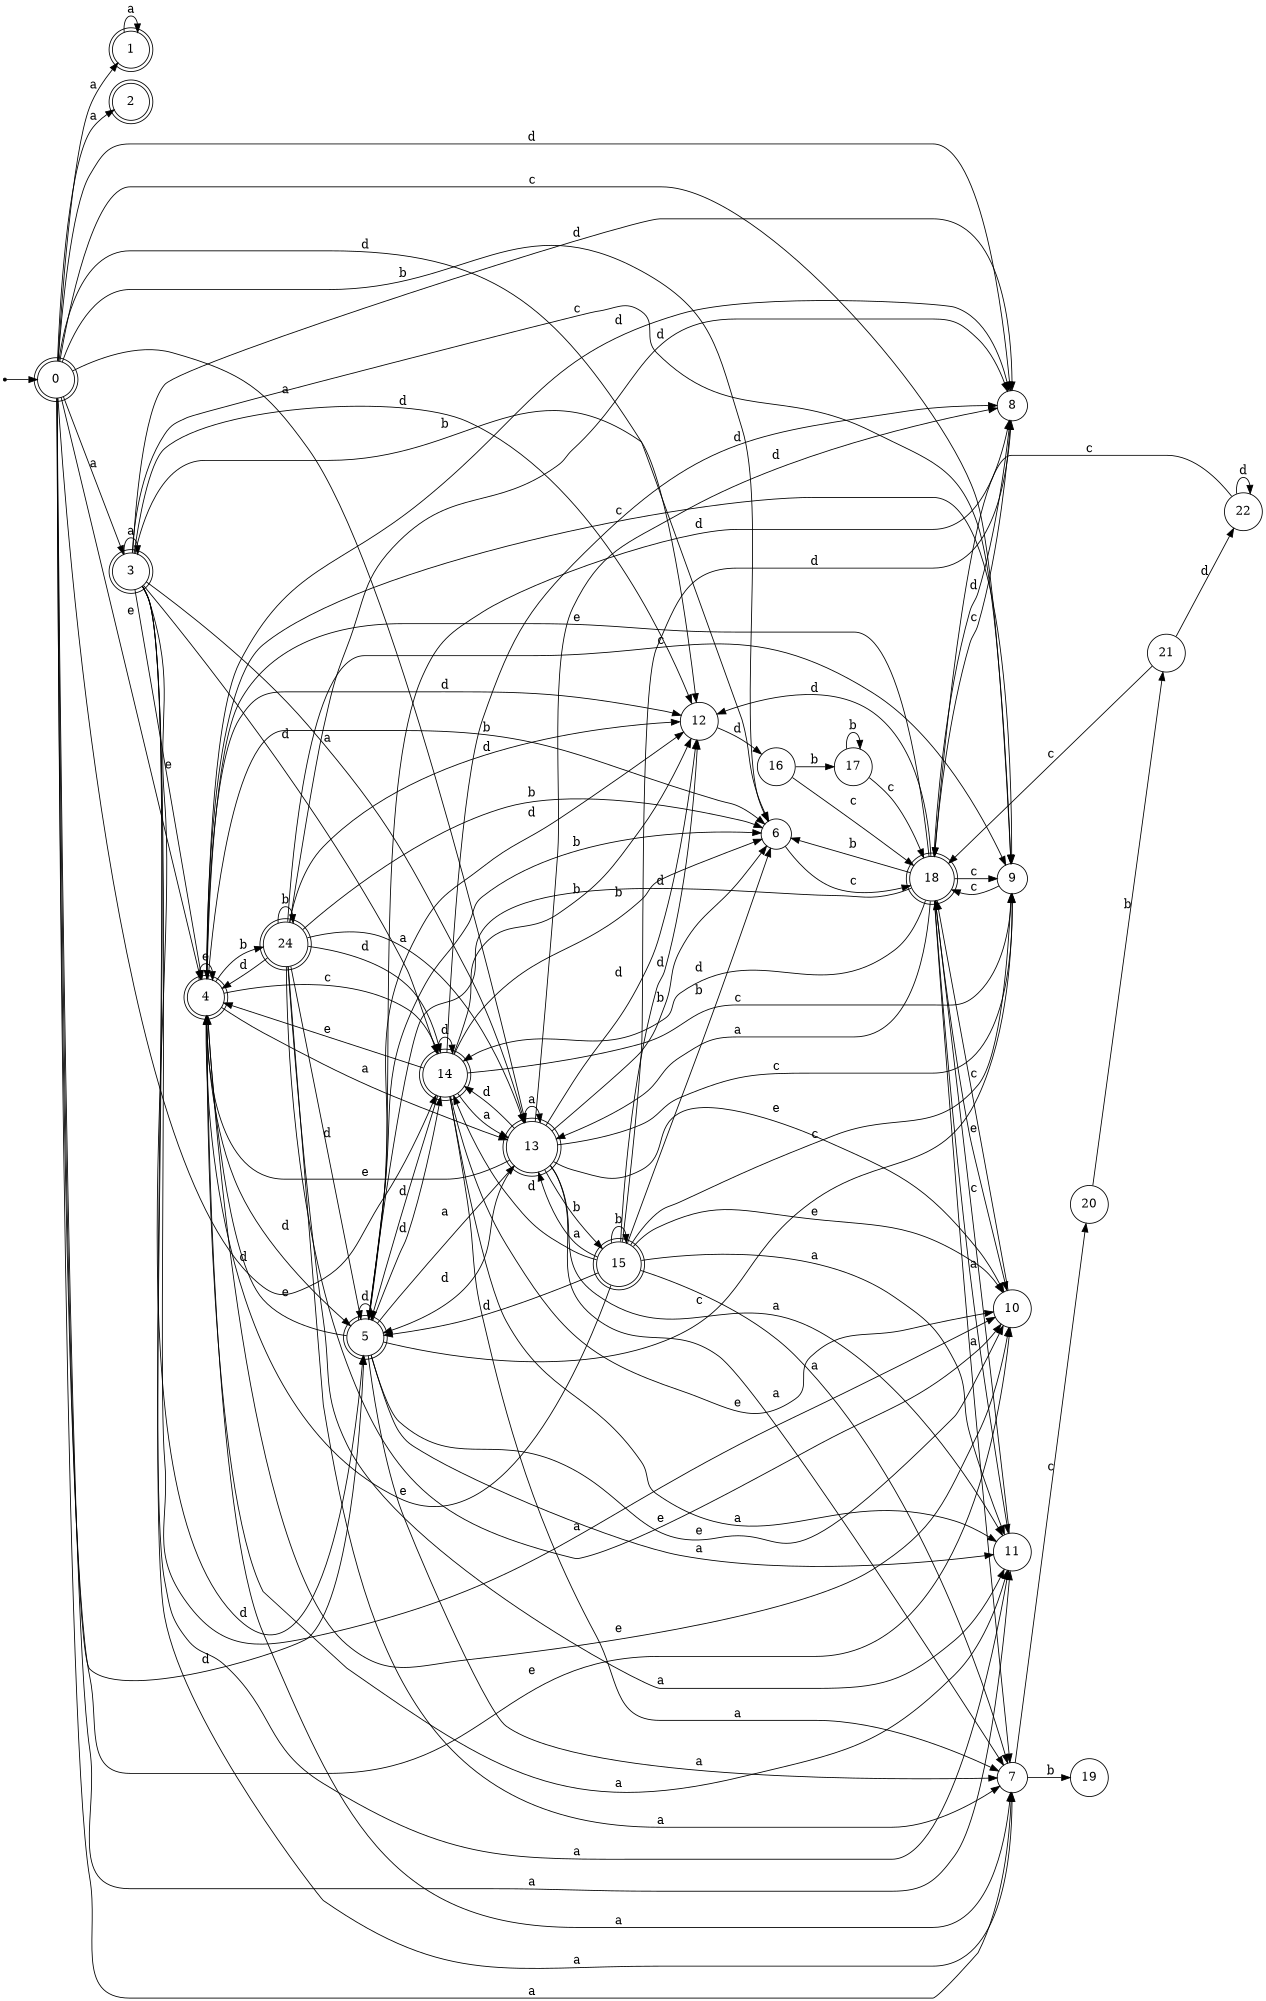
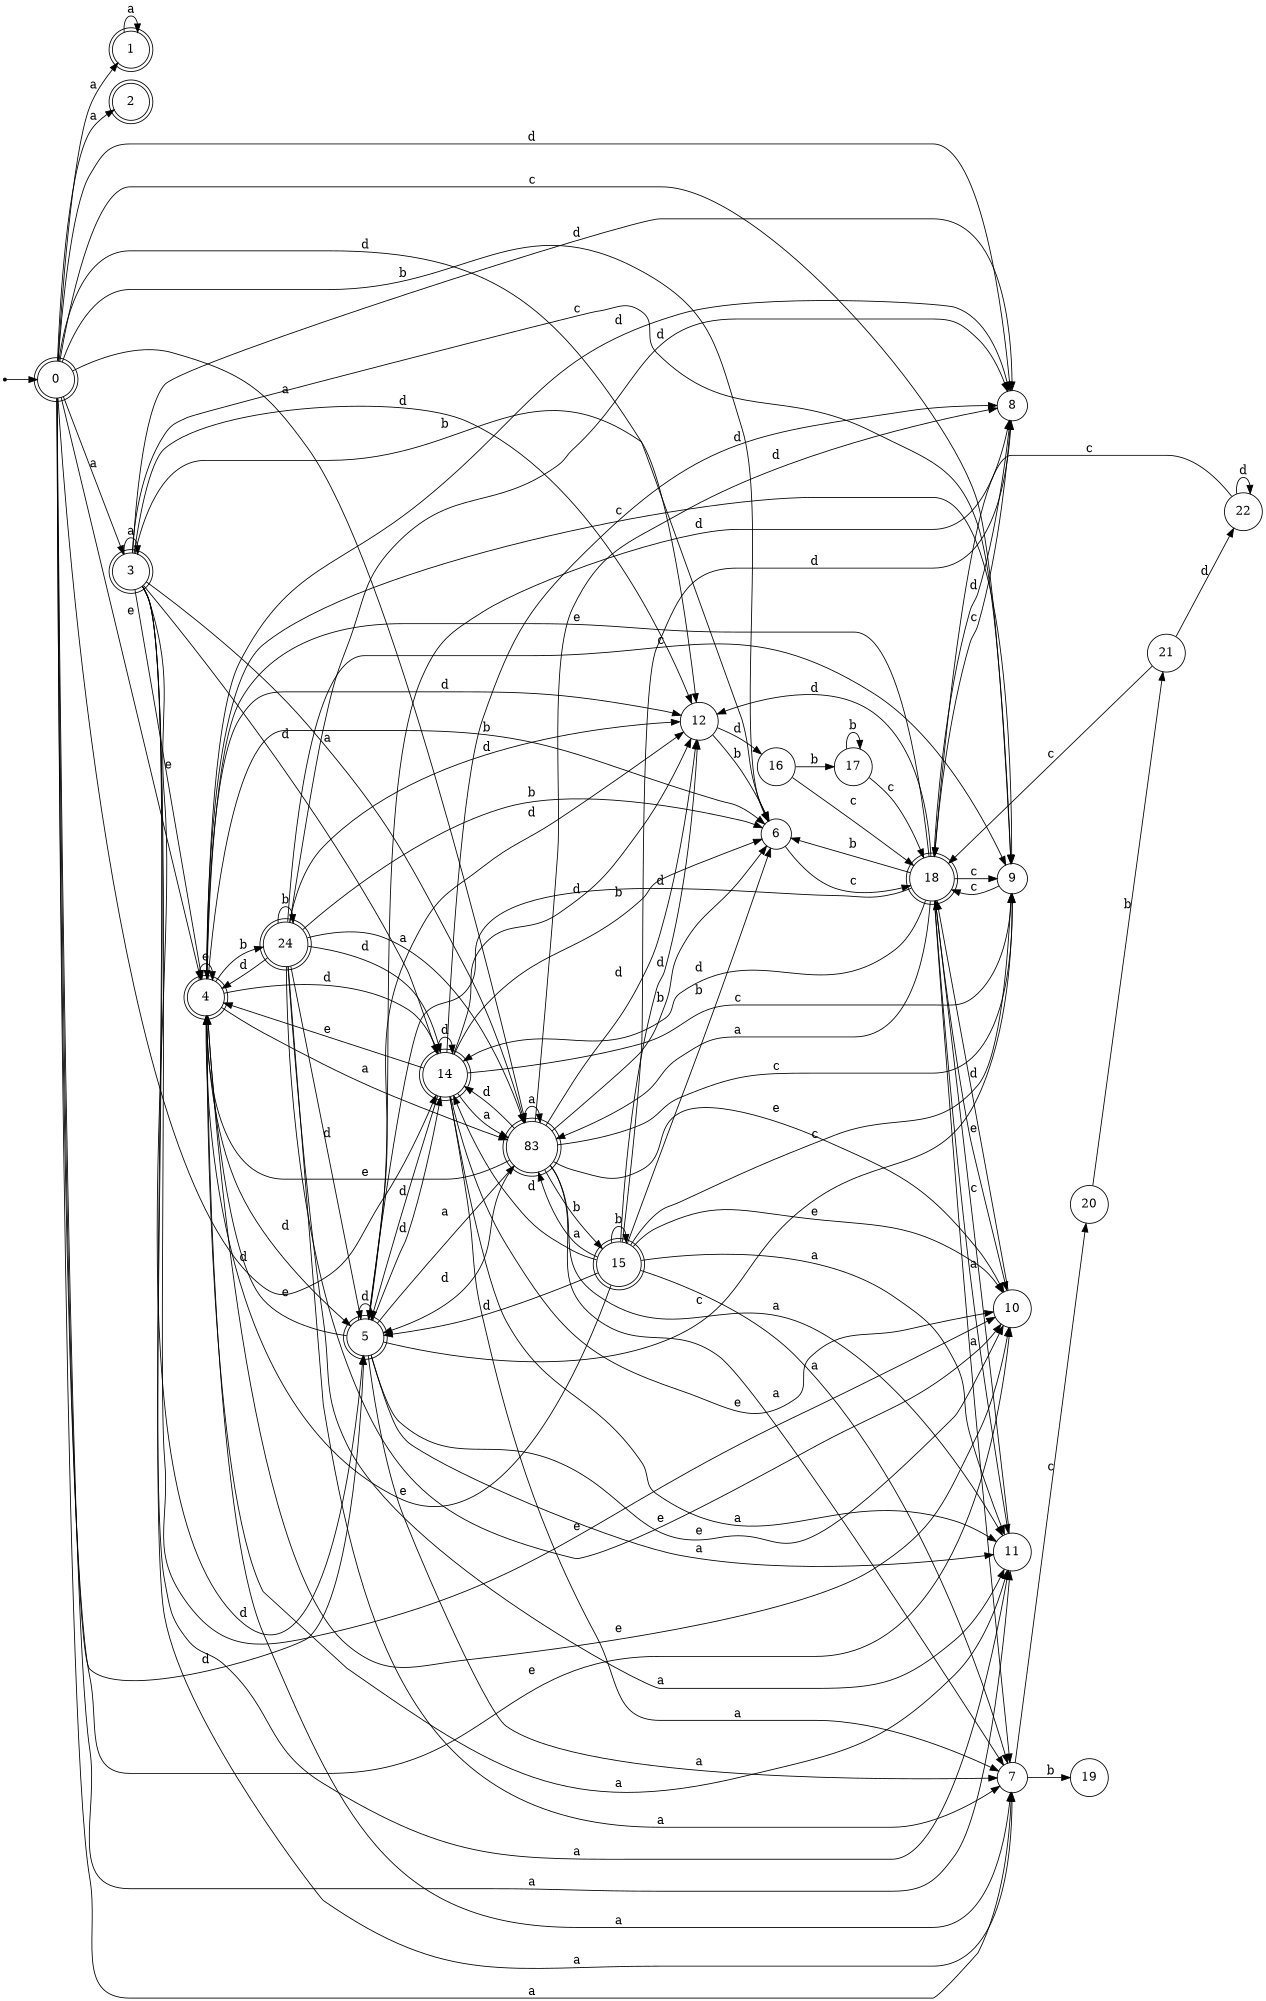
edge "14" -> "12": label "b" -> "d"
edge "5" -> "6": now "12" -> "6"
edge "4" -> "14": label "c" -> "d"
edge "10" -> "18": label "c" -> "d"
node "13": label "13" -> "83"
edge "3" -> "10": label "a" -> "e"
